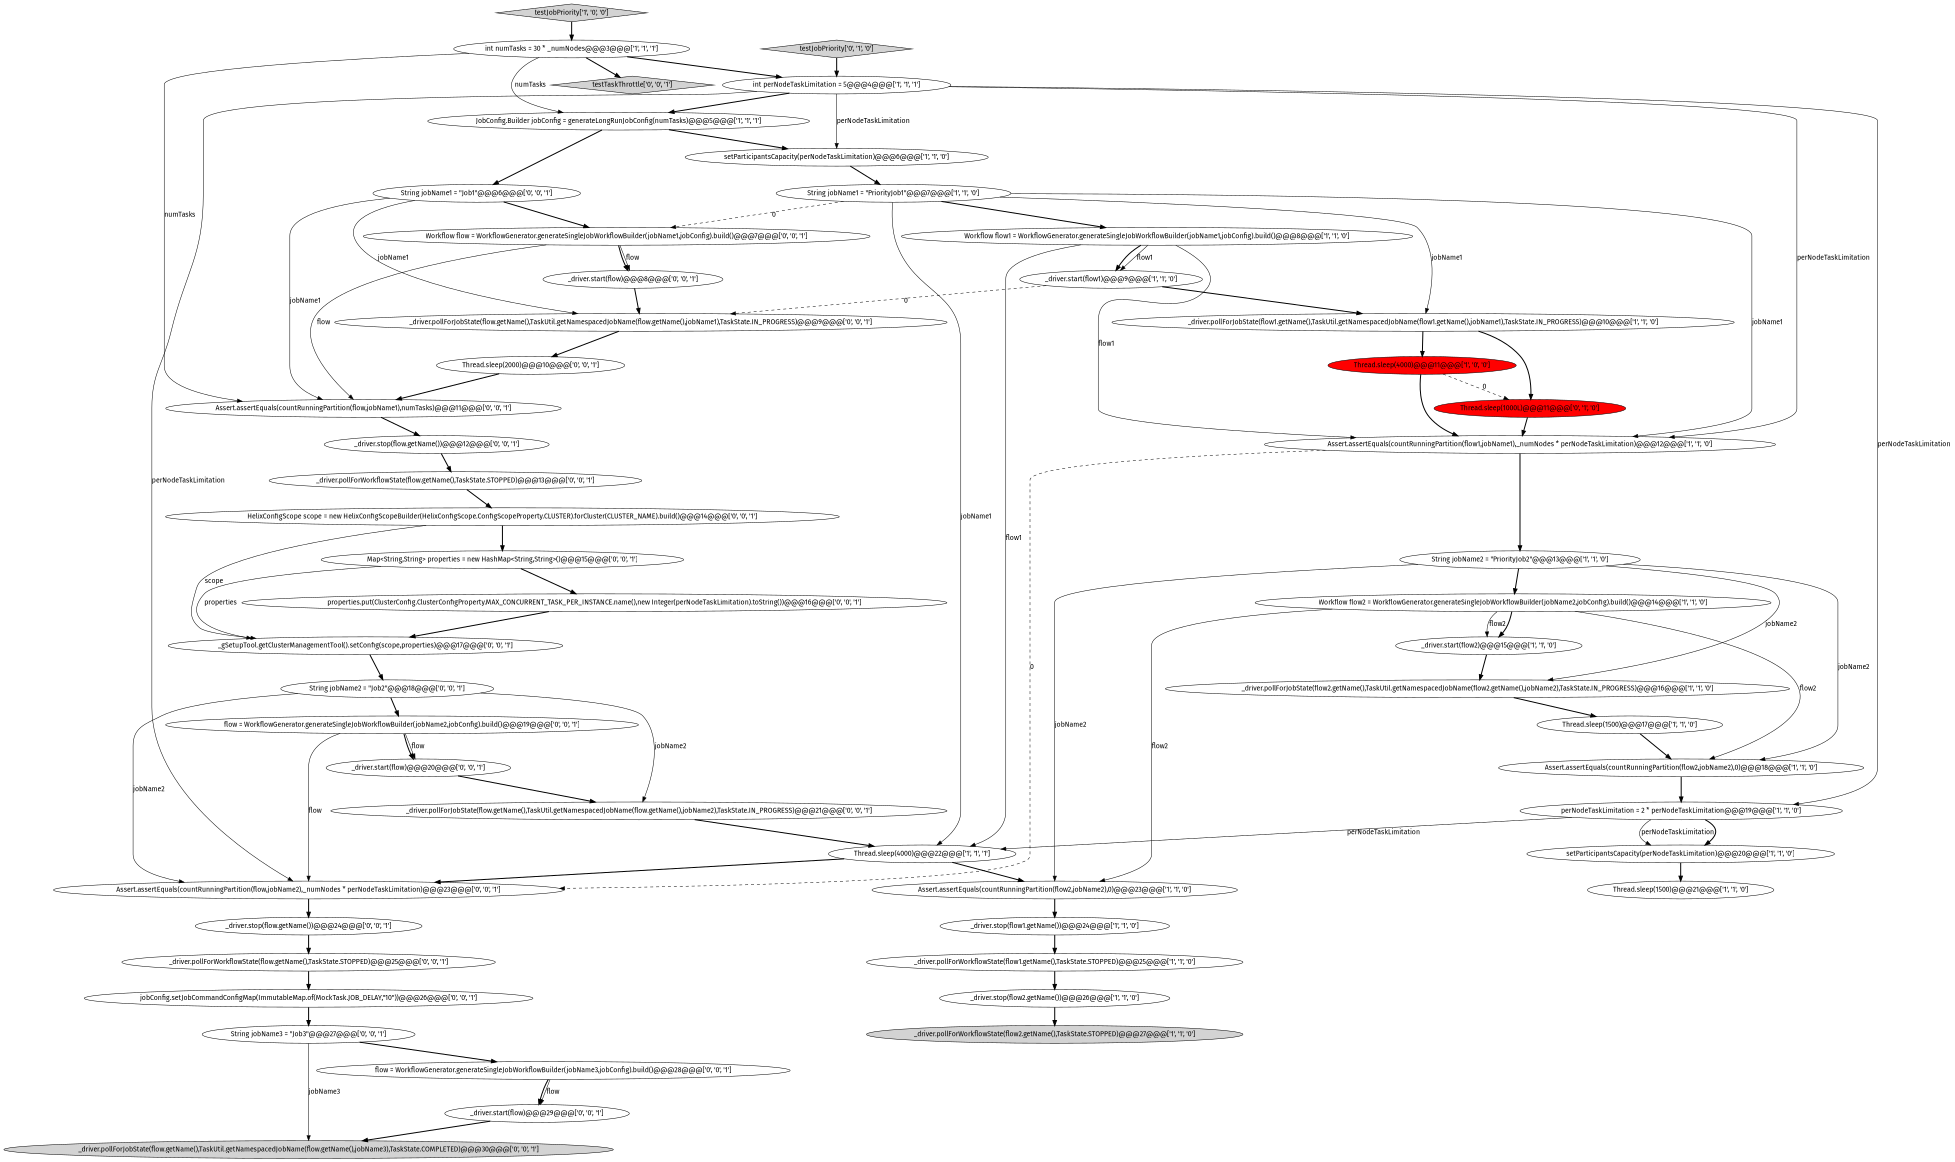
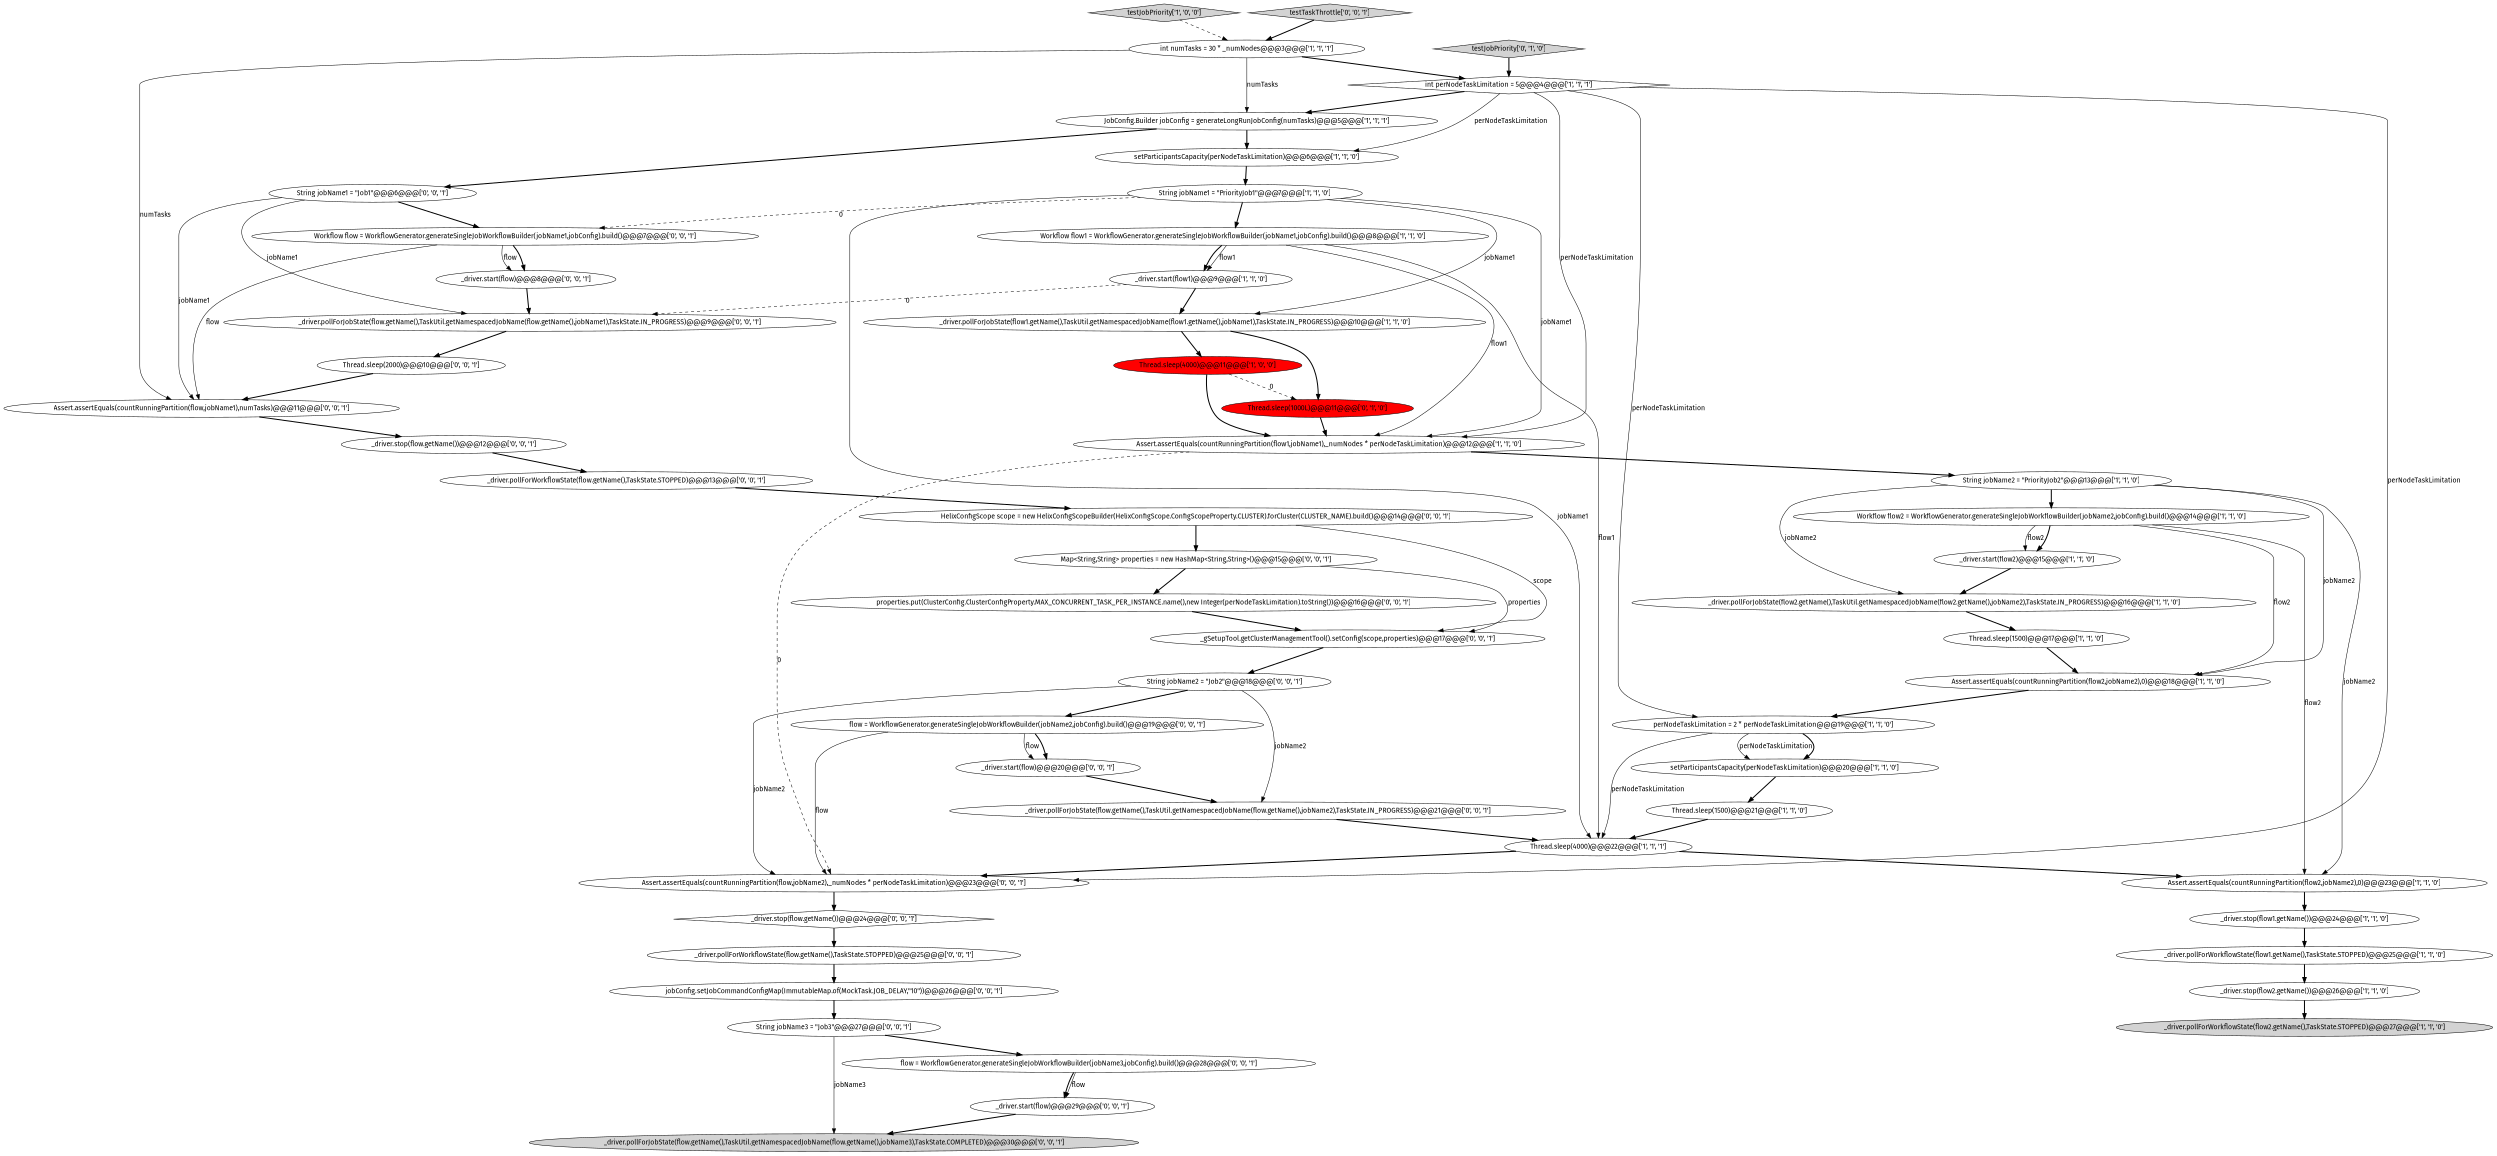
edge "testJobPriority['1', '0', '0']" -> "int numTasks = 30 * _numNodes@@@3@@@['1', '1', '1']": style bold -> dashed
edge "int numTasks = 30 * _numNodes@@@3@@@['1', '1', '1']" -> "testTaskThrottle['0', '0', '1']": reversed
node "int perNodeTaskLimitation = 5@@@4@@@['1', '1', '1']": shape ellipse -> diamond
edge "Thread.sleep(1500)@@@21@@@['1', '1', '0']" -> "Thread.sleep(4000)@@@22@@@['1', '1', '1']": added
node "_driver.stop(flow.getName())@@@24@@@['0', '0', '1']": shape ellipse -> diamond
